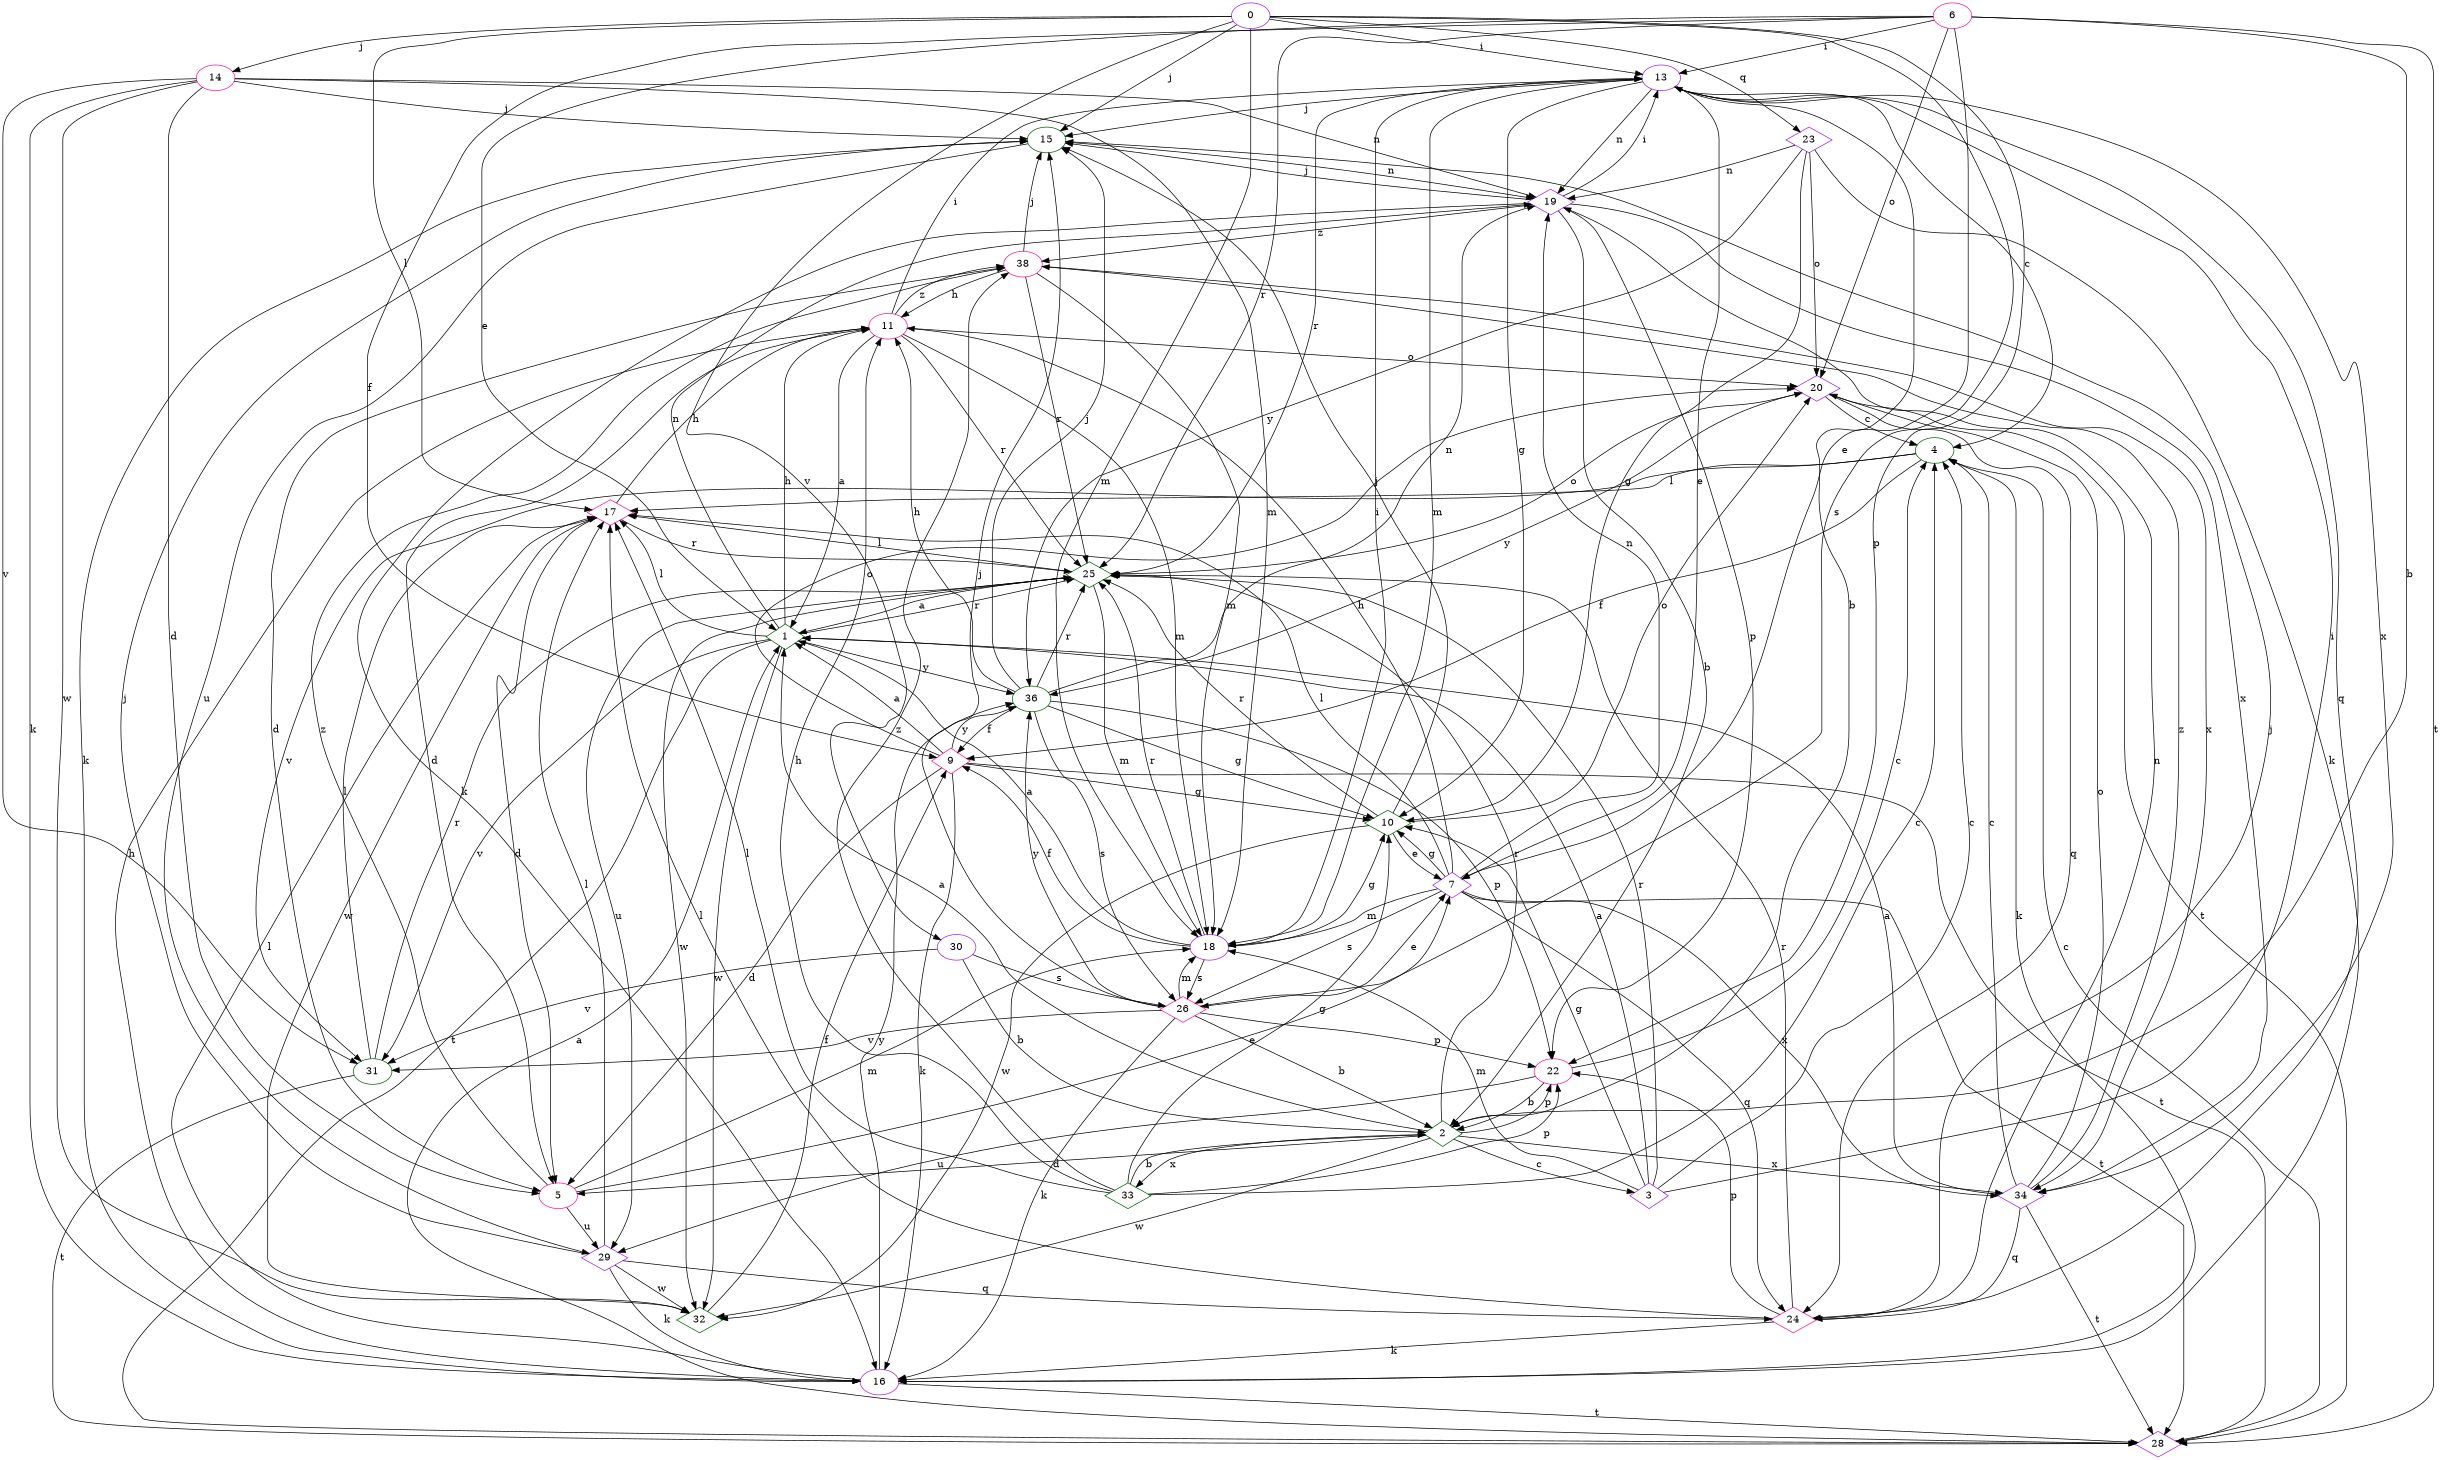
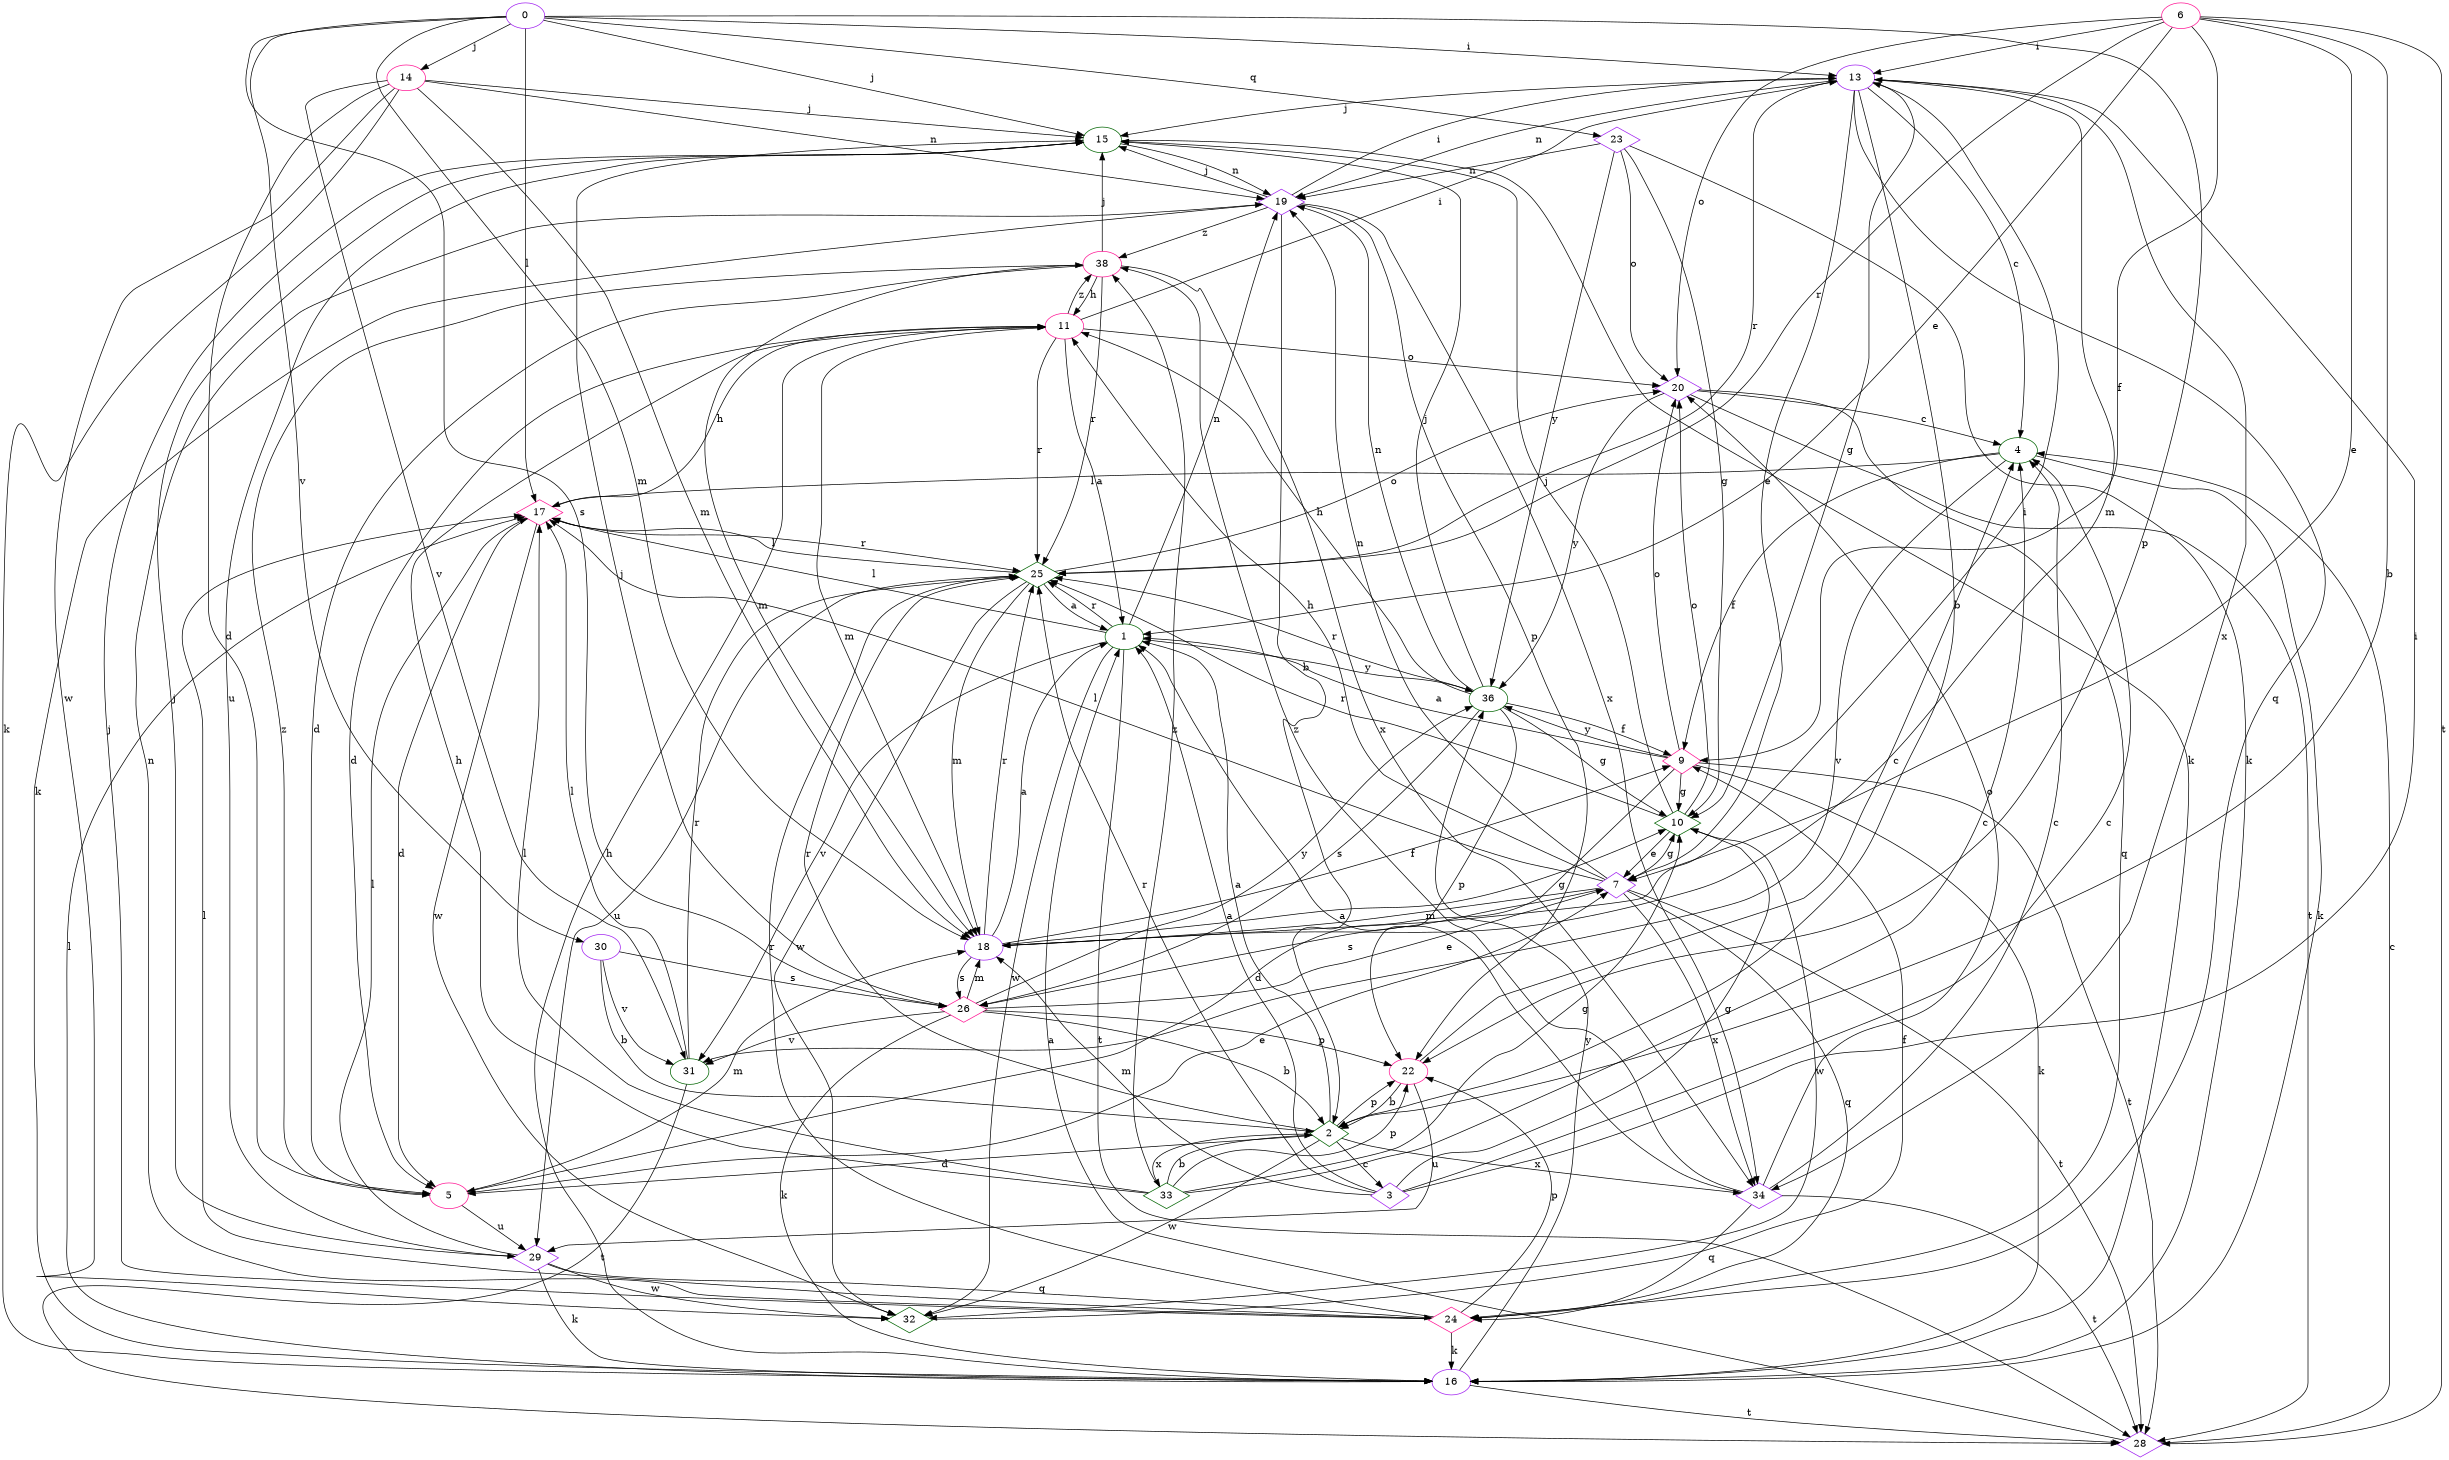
edge "1" -> "11": removed, label "h"
node "1": shape diamond -> ellipse
edge "16" -> "15": reversed
